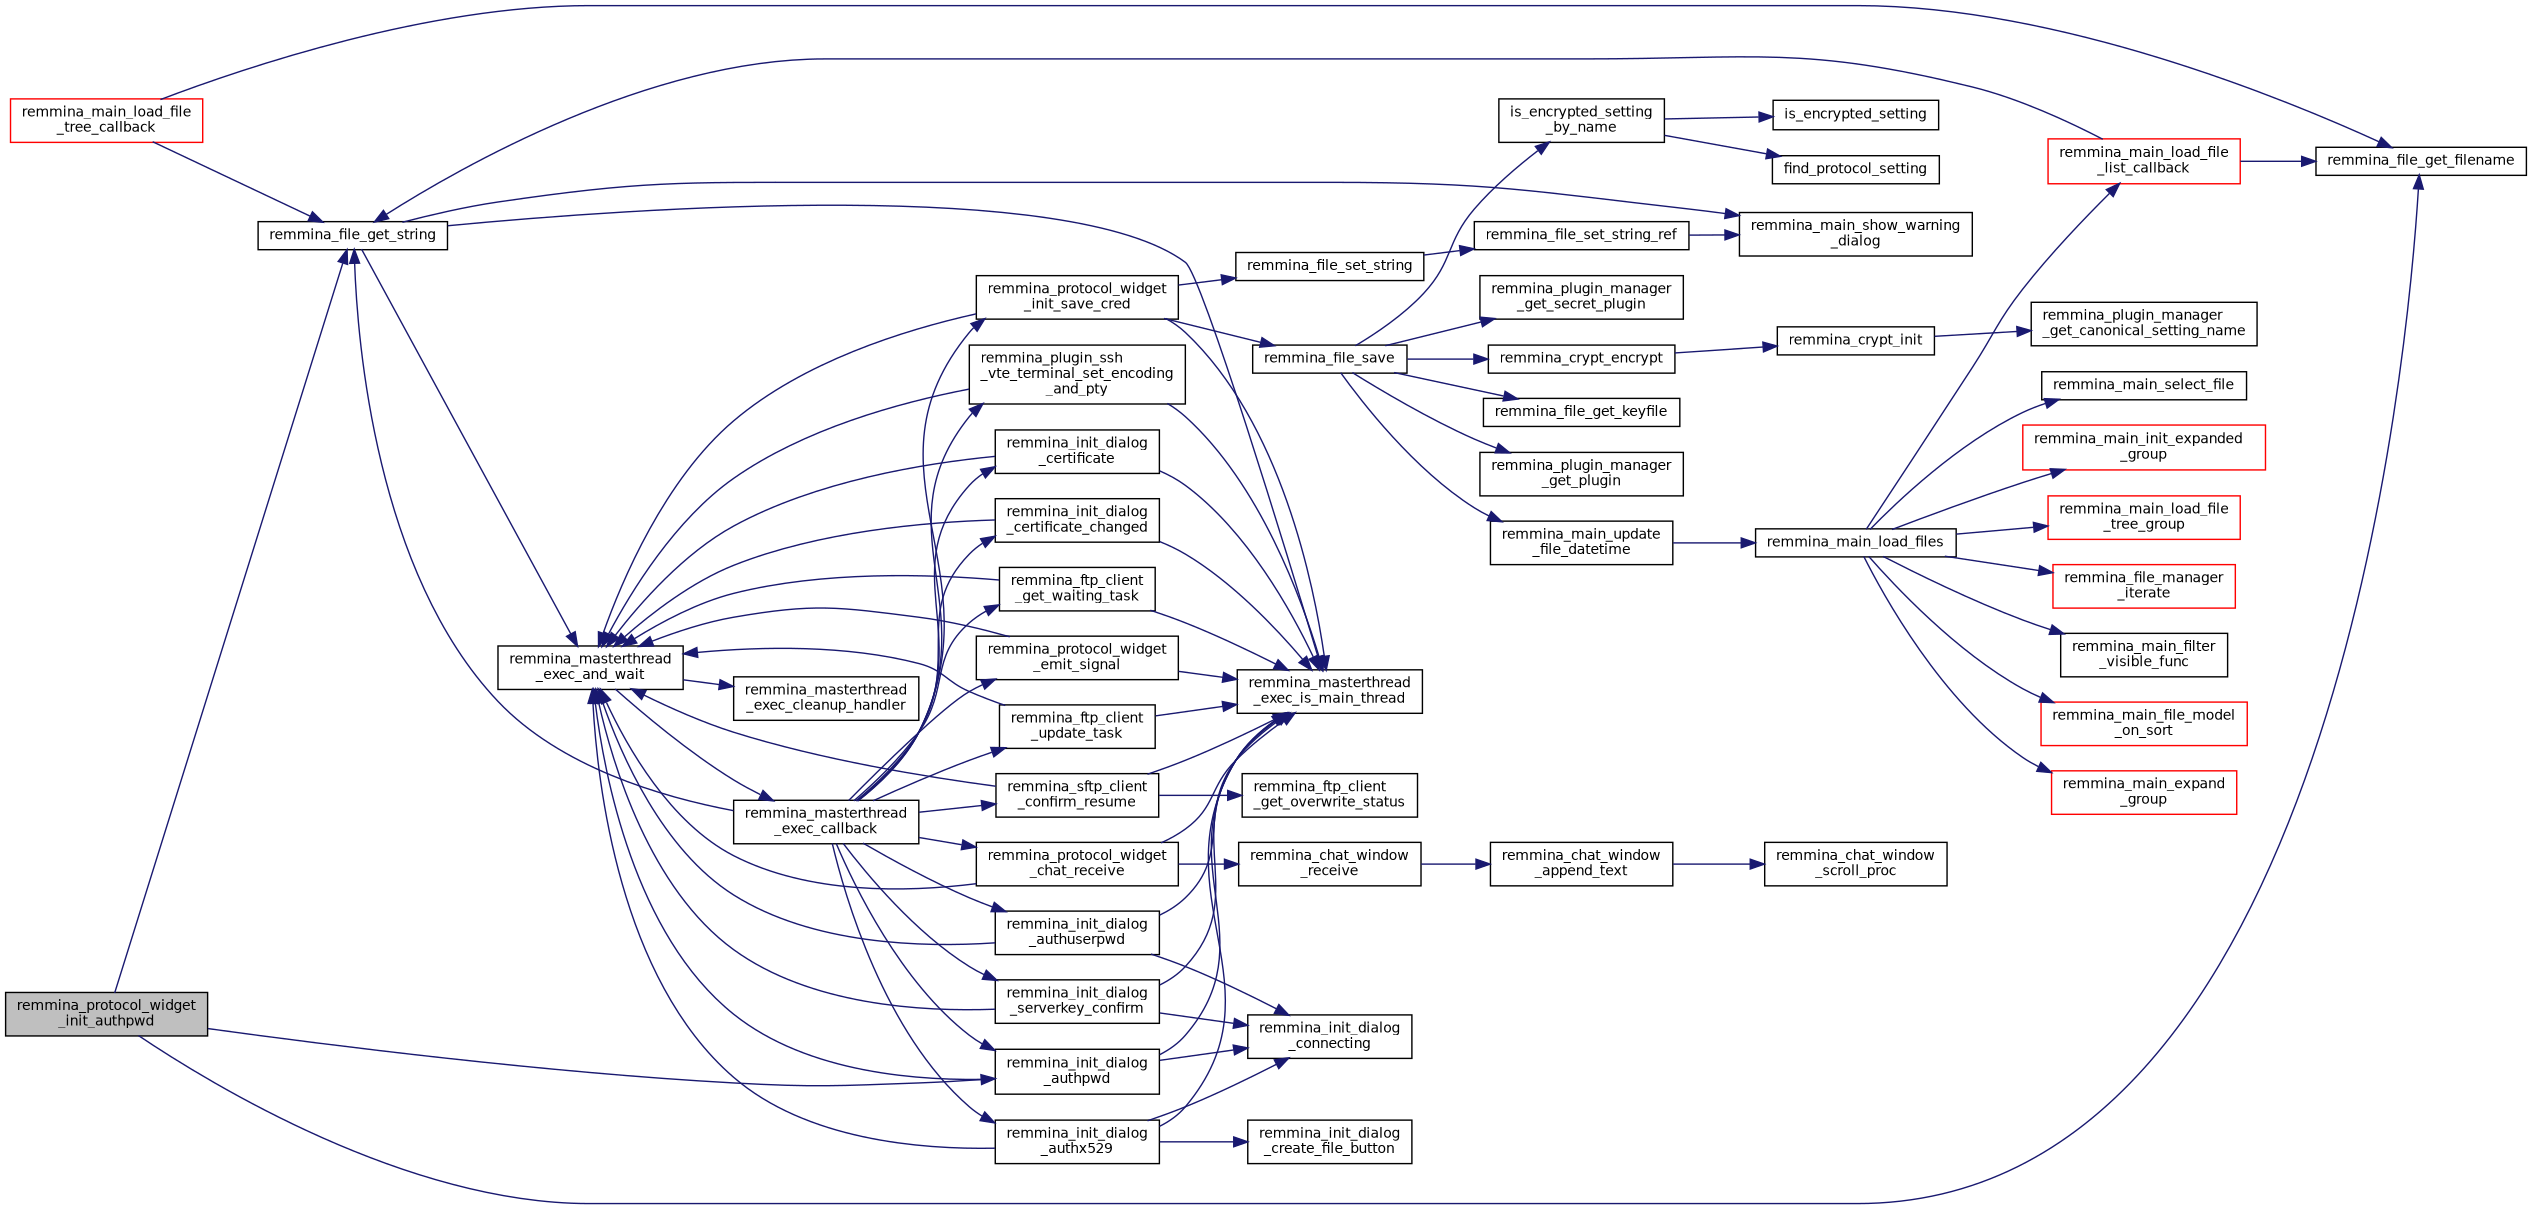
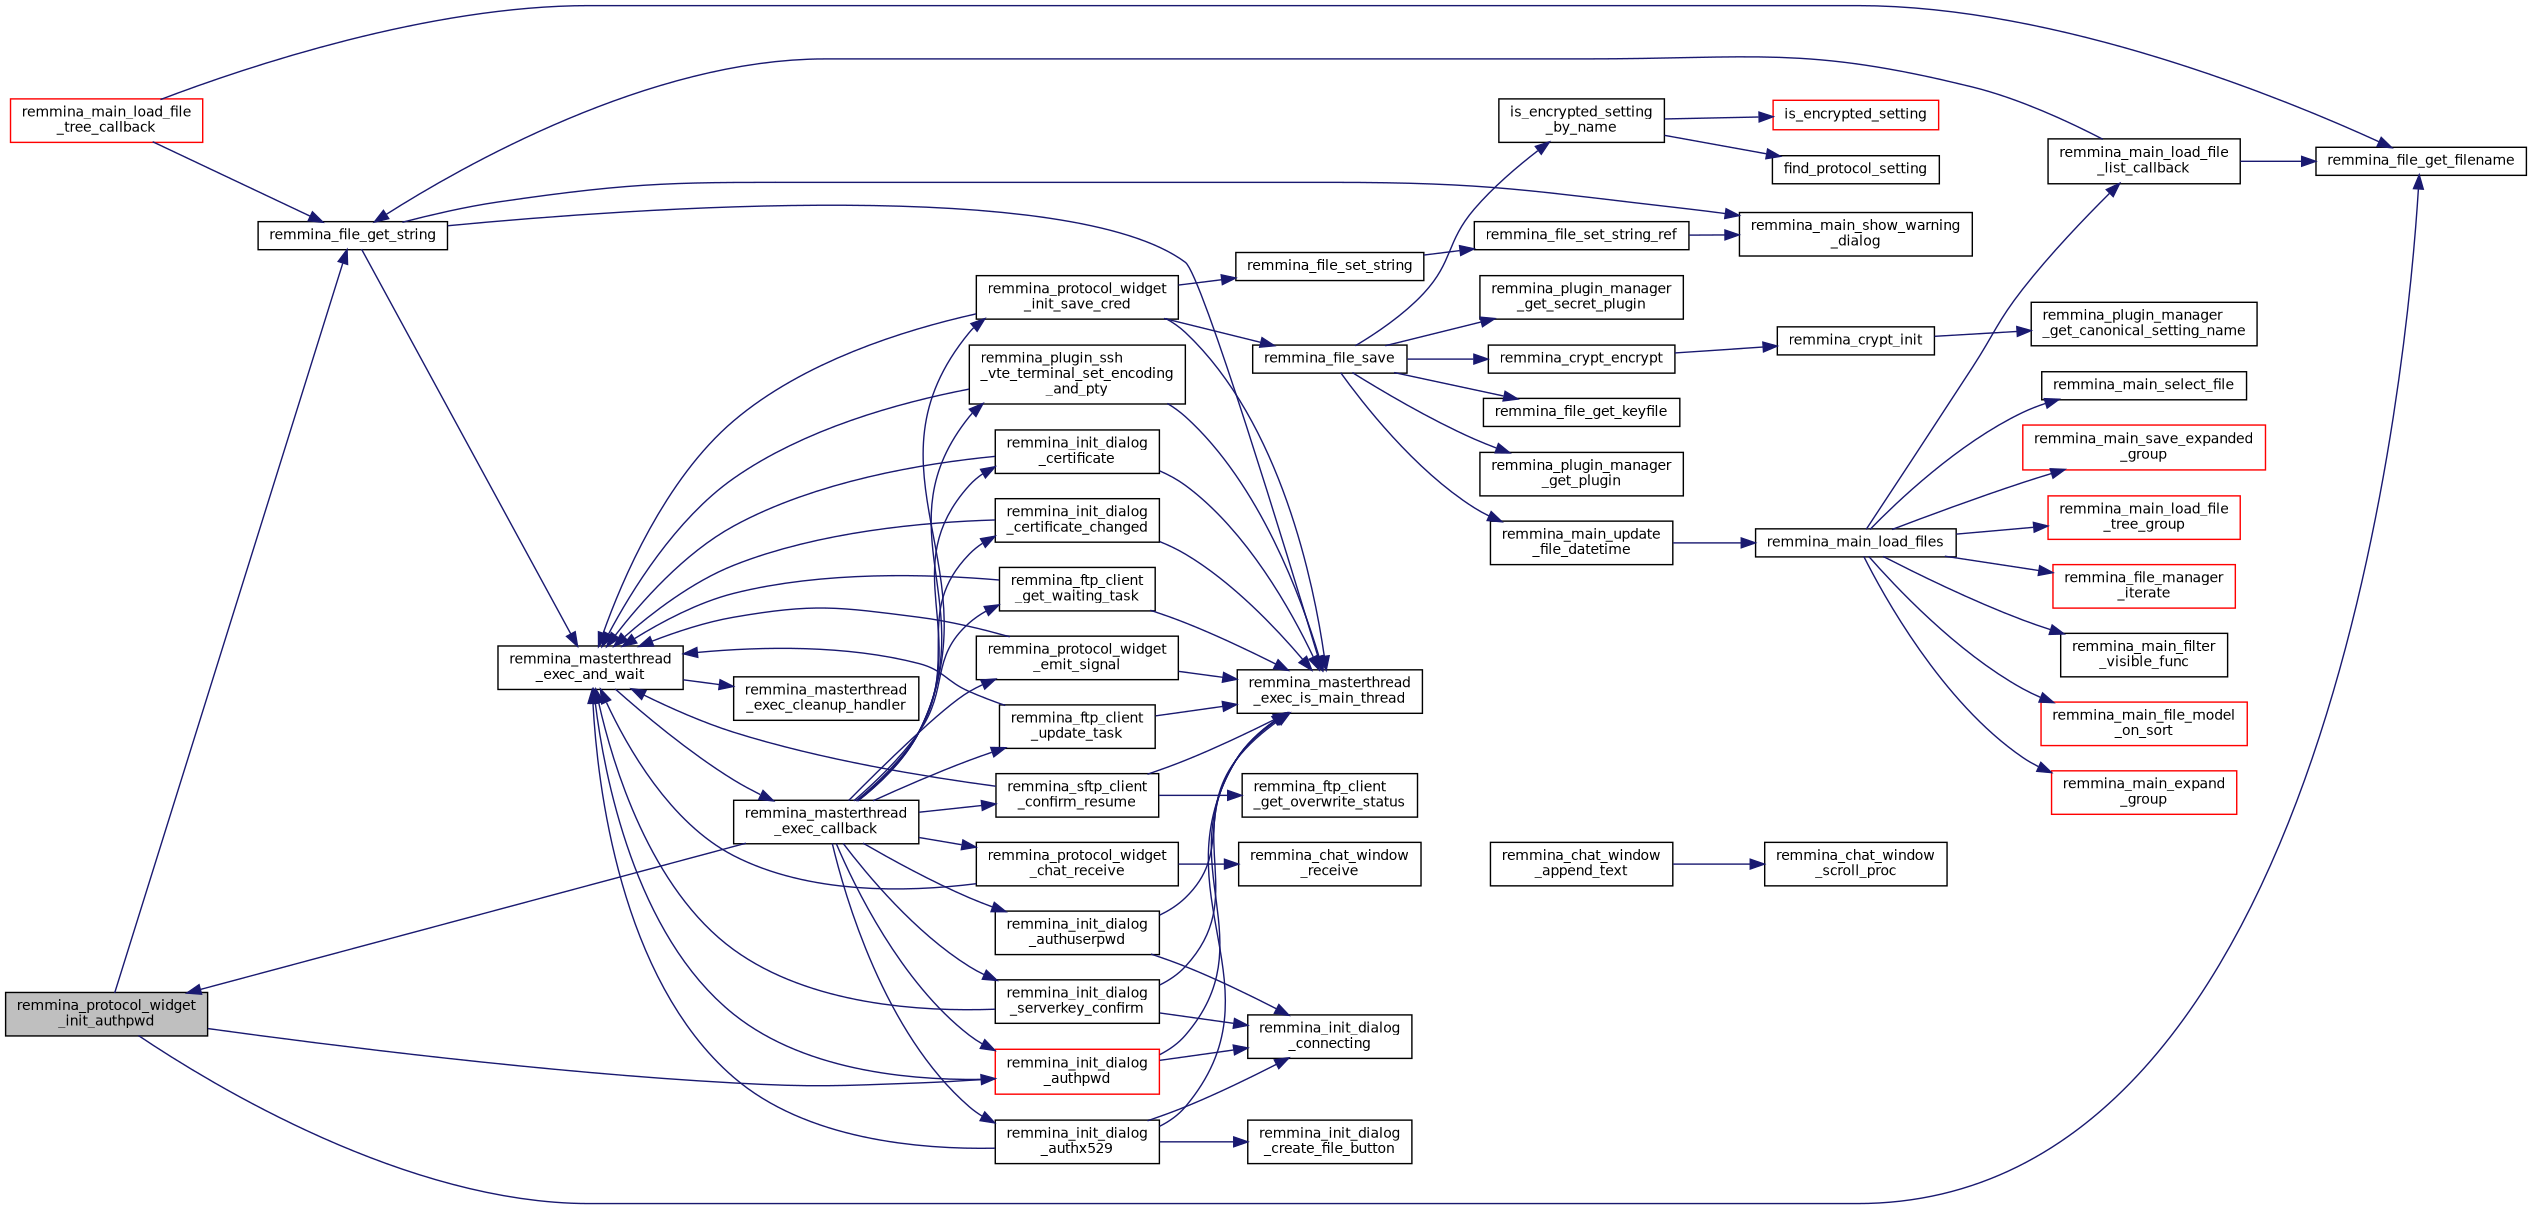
node "is_encrypted_setting": color black -> red
node "remmina_main_load_file _list_callback": color red -> black
node "remmina_main_init_expanded _group": label "remmina_main_init_expanded _group" -> "remmina_main_save_expanded _group"
edge "remmina_masterthread _exec_callback" -> "remmina_file_get_string": now "remmina_masterthread _exec_callback" -> "remmina_protocol_widget _init_authpwd"
edge "remmina_protocol_widget _chat_receive" -> "remmina_masterthread _exec_is_main_thread": removed
edge "remmina_chat_window _receive" -> "remmina_chat_window _append_text": removed
edge "remmina_init_dialog _authuserpwd" -> "remmina_masterthread _exec_and_wait": removed
node "remmina_init_dialog _authpwd": color black -> red
